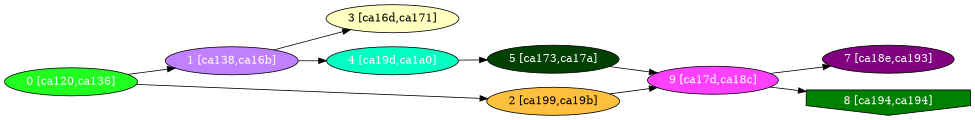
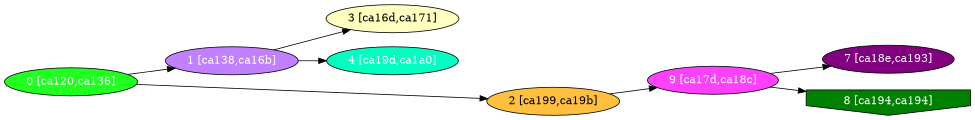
node "5 [ca173,ca17a]": removed
